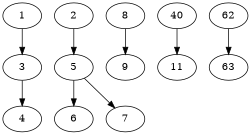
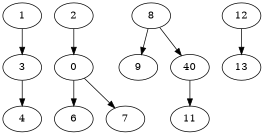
node "62": label "62" -> "12"
edge "8" -> "40": added
node "5": label "5" -> "0"
node "63": label "63" -> "13"
